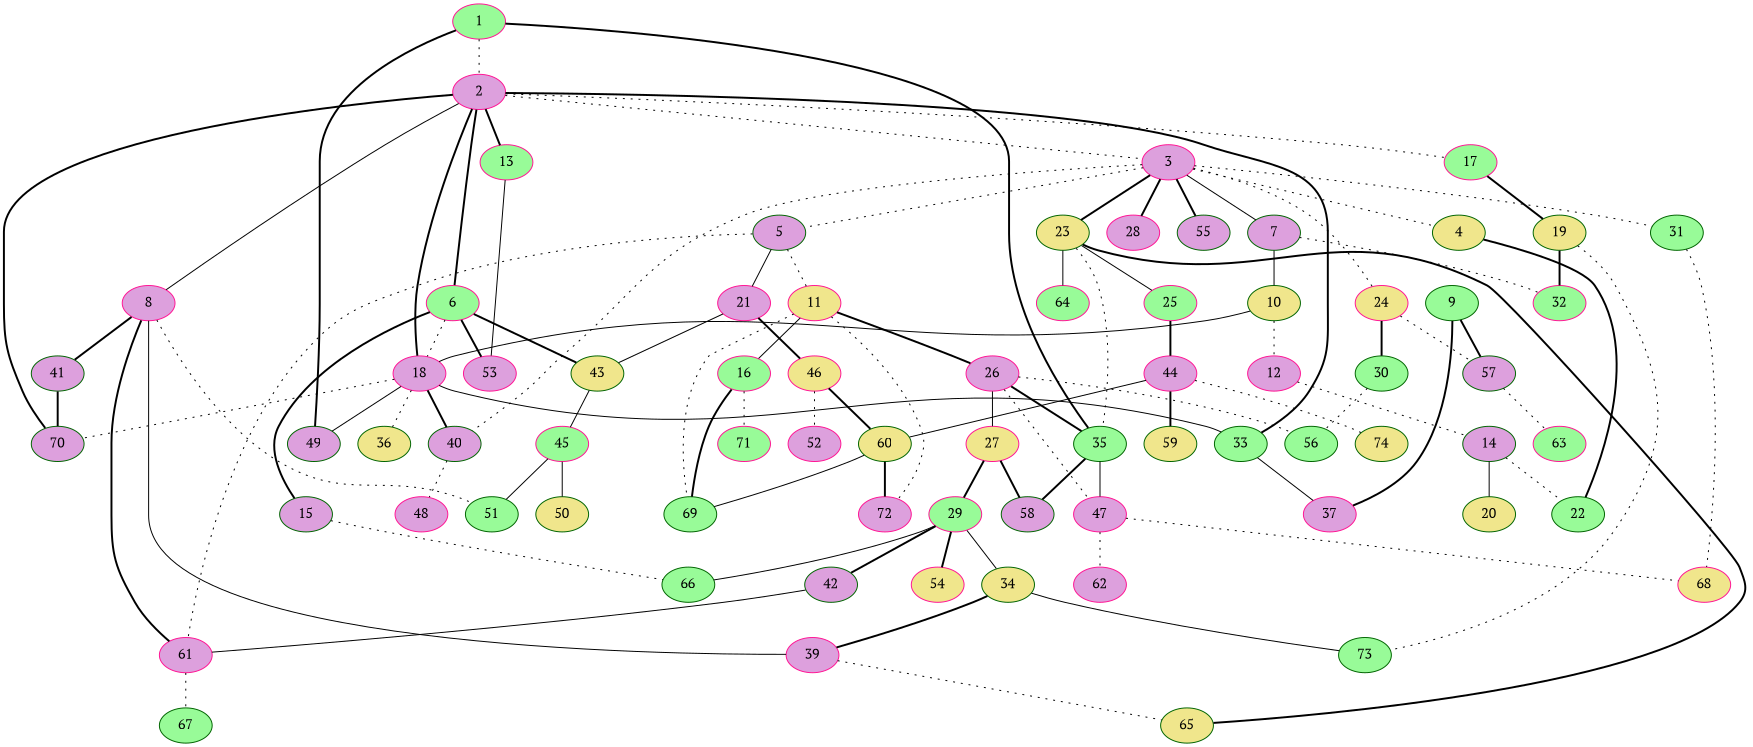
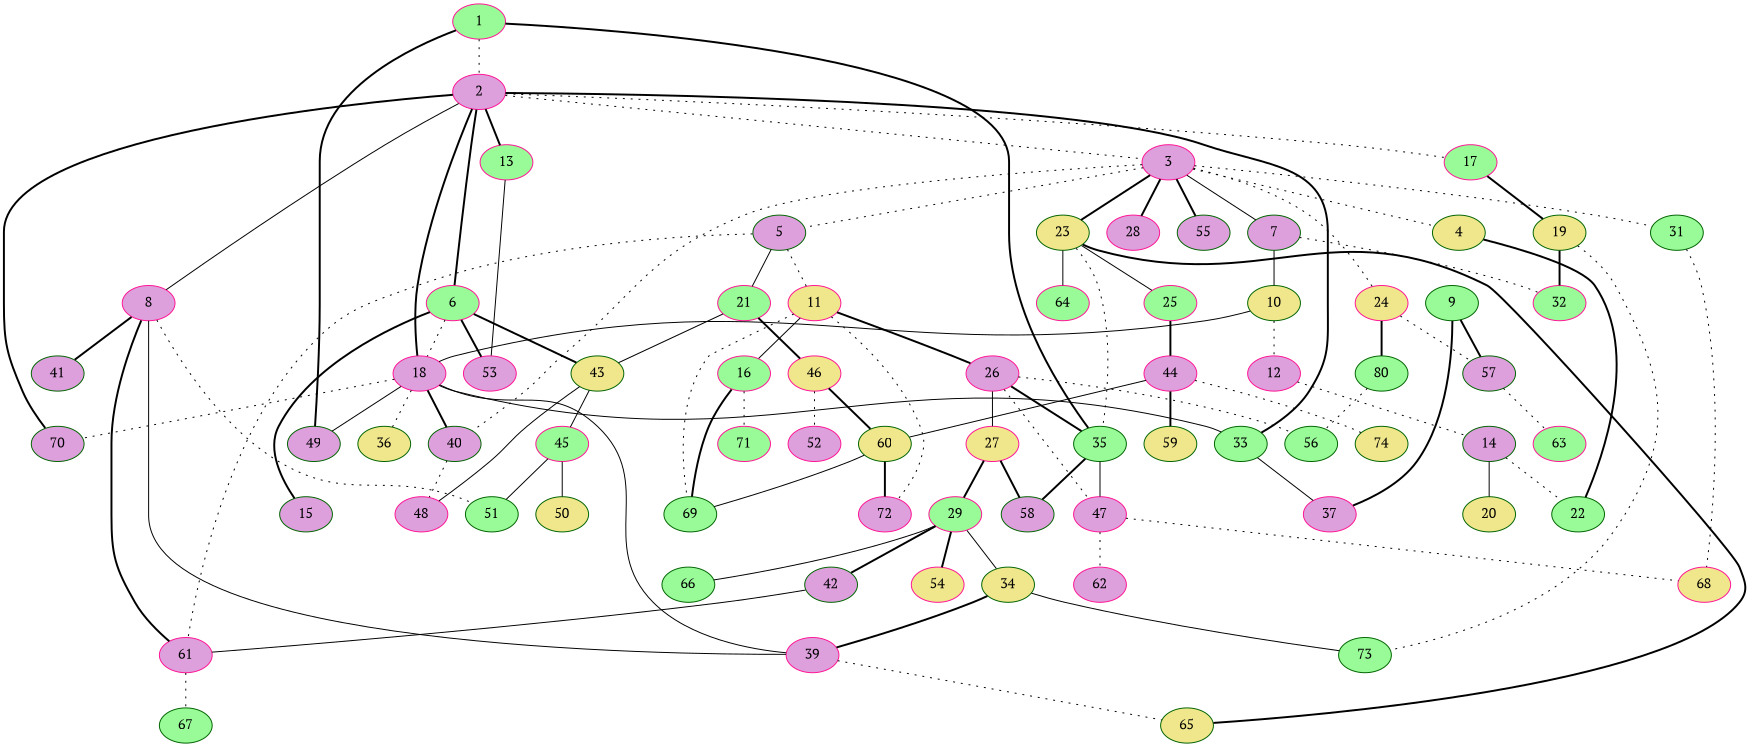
node "21": fillcolor plum -> palegreen
node "30": label "30" -> "80"
edge "41" -- "70": removed
edge "43" -- "48": added
edge "18" -- "39": added
edge "15" -- "66": removed
